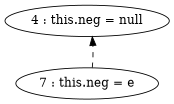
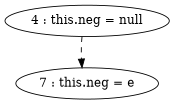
edge "7 : this.neg = e" -> "4 : this.neg = null": reversed
